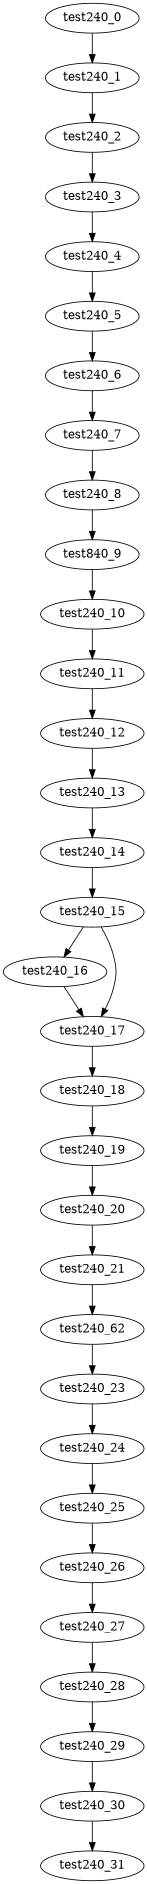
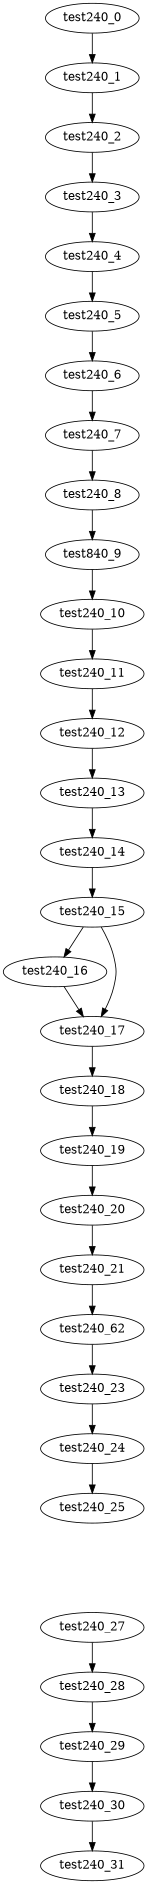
node "test240_26": removed
